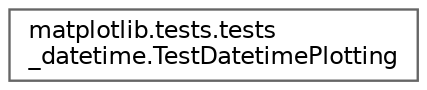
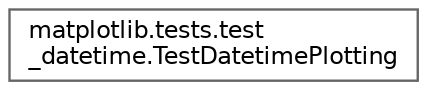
node "matplotlib.tests.tests _datetime.TestDatetimePlotting": label "matplotlib.tests.tests _datetime.TestDatetimePlotting" -> "matplotlib.tests.test _datetime.TestDatetimePlotting"
